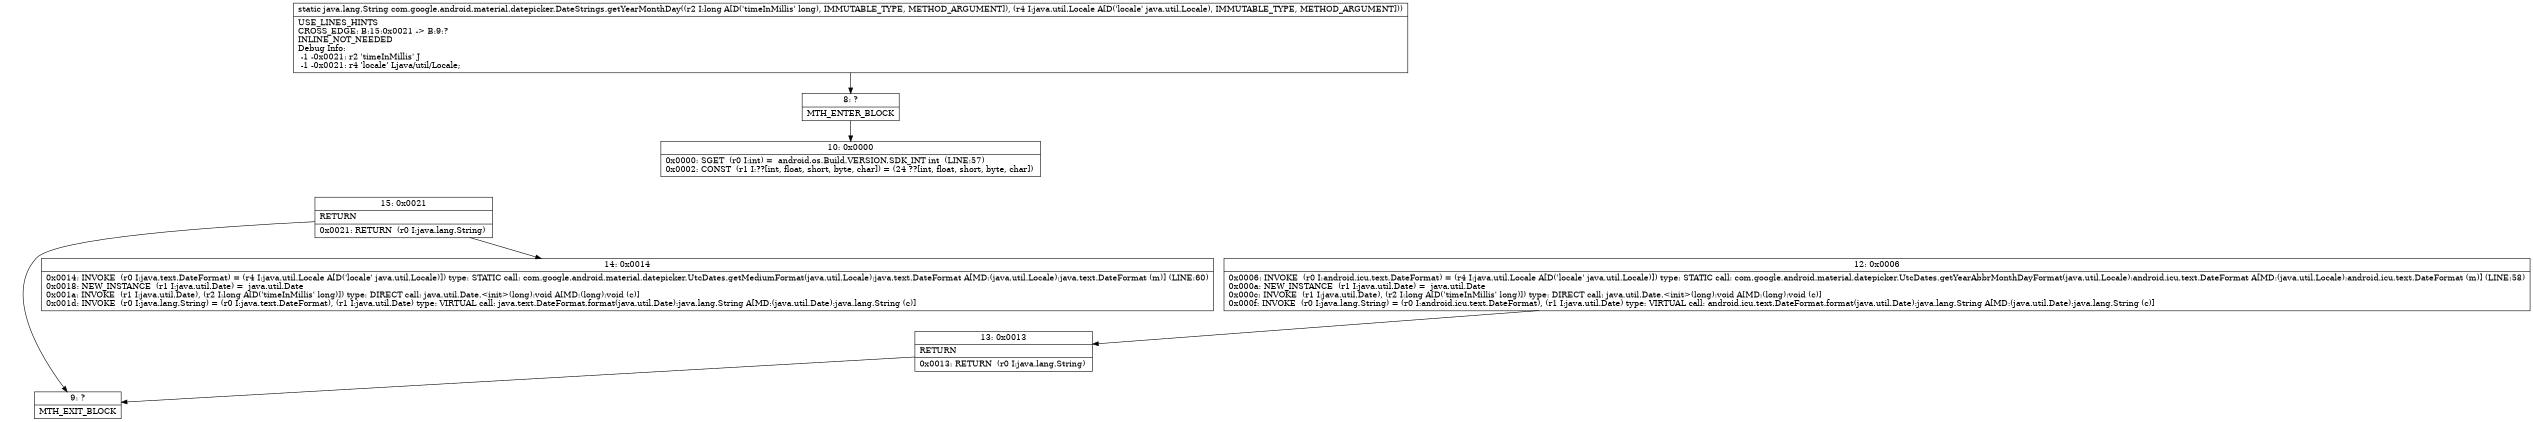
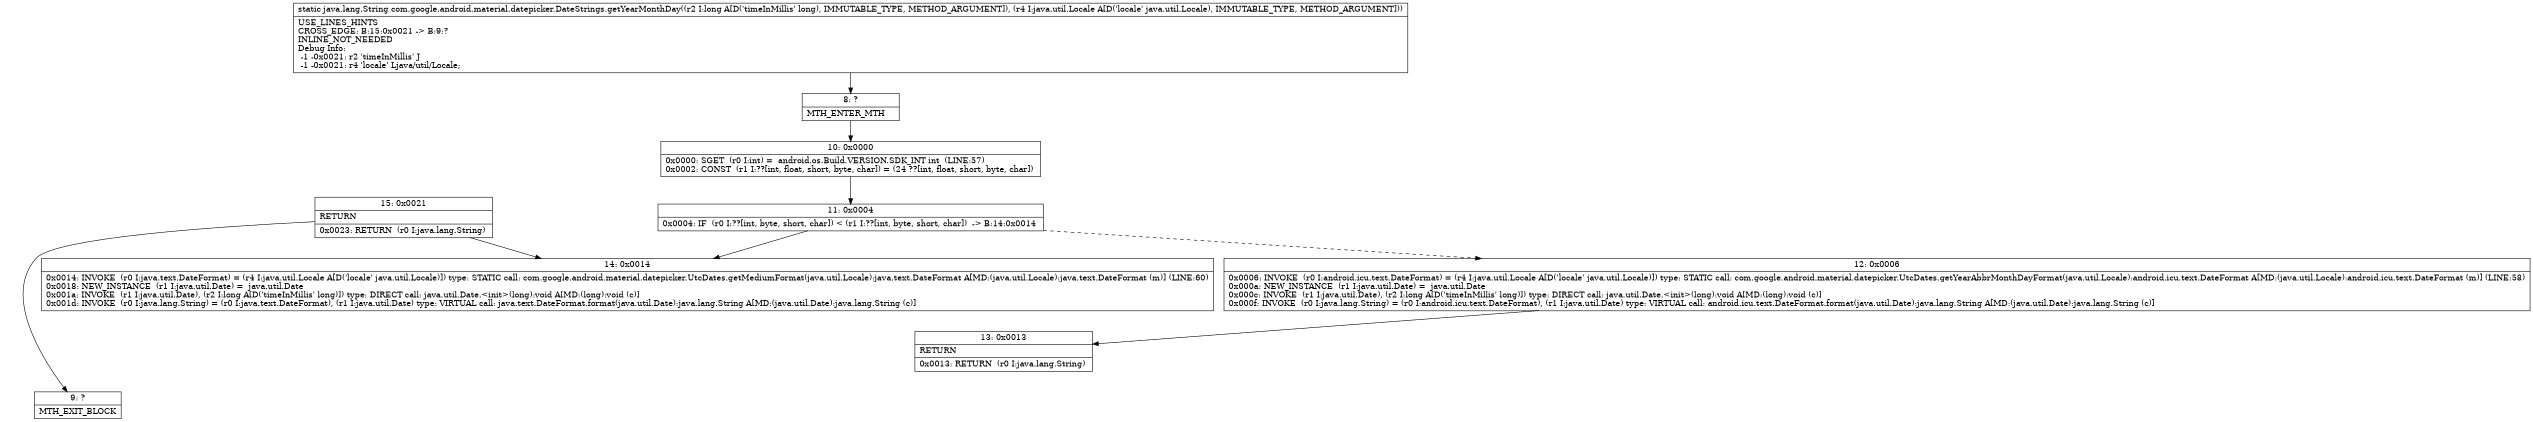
node "8: ?": text "MTH_ENTER_BLOCK" -> "MTH_ENTER_MTH"
node "11: 0x0004": added
node "15: 0x0021": text "0x0021: RETURN  (r0 I:java.lang.String)" -> "0x0023: RETURN  (r0 I:java.lang.String)"
edge "13: 0x0013" -> "9: ?": removed
